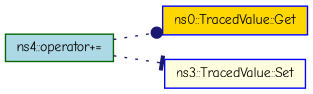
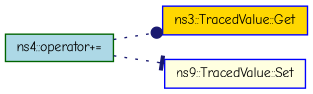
node "ns0::TracedValue::Get": label "ns0::TracedValue::Get" -> "ns3::TracedValue::Get"
node "ns3::TracedValue::Set": label "ns3::TracedValue::Set" -> "ns9::TracedValue::Set"
